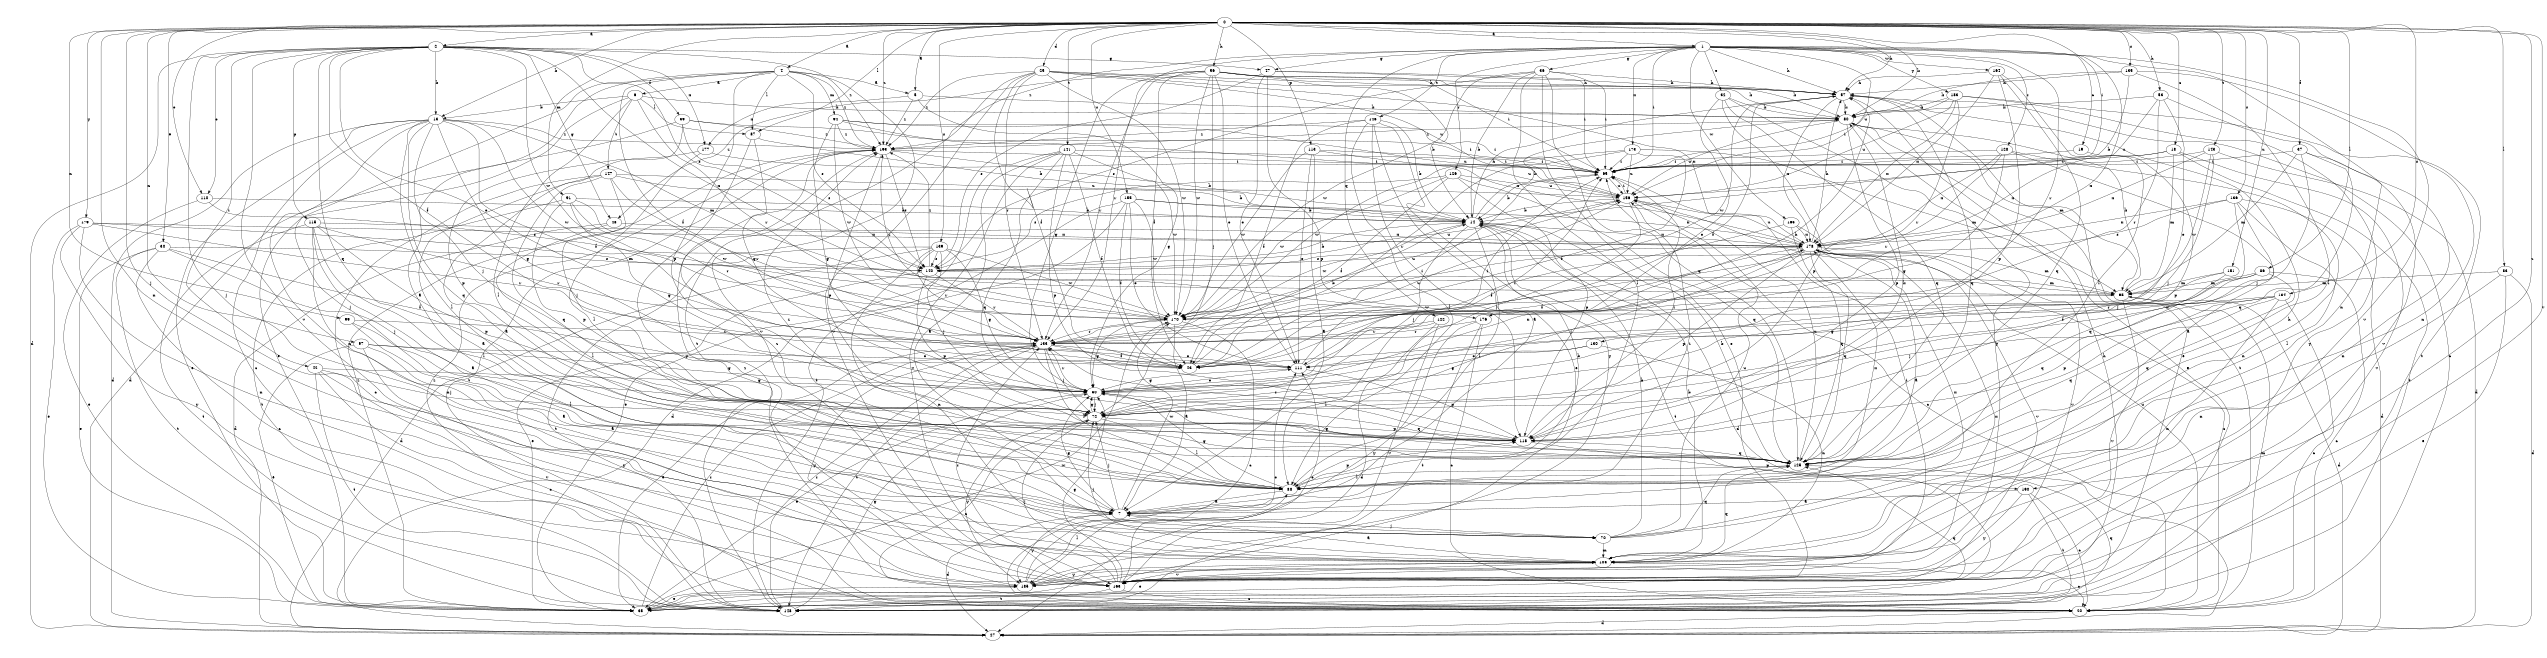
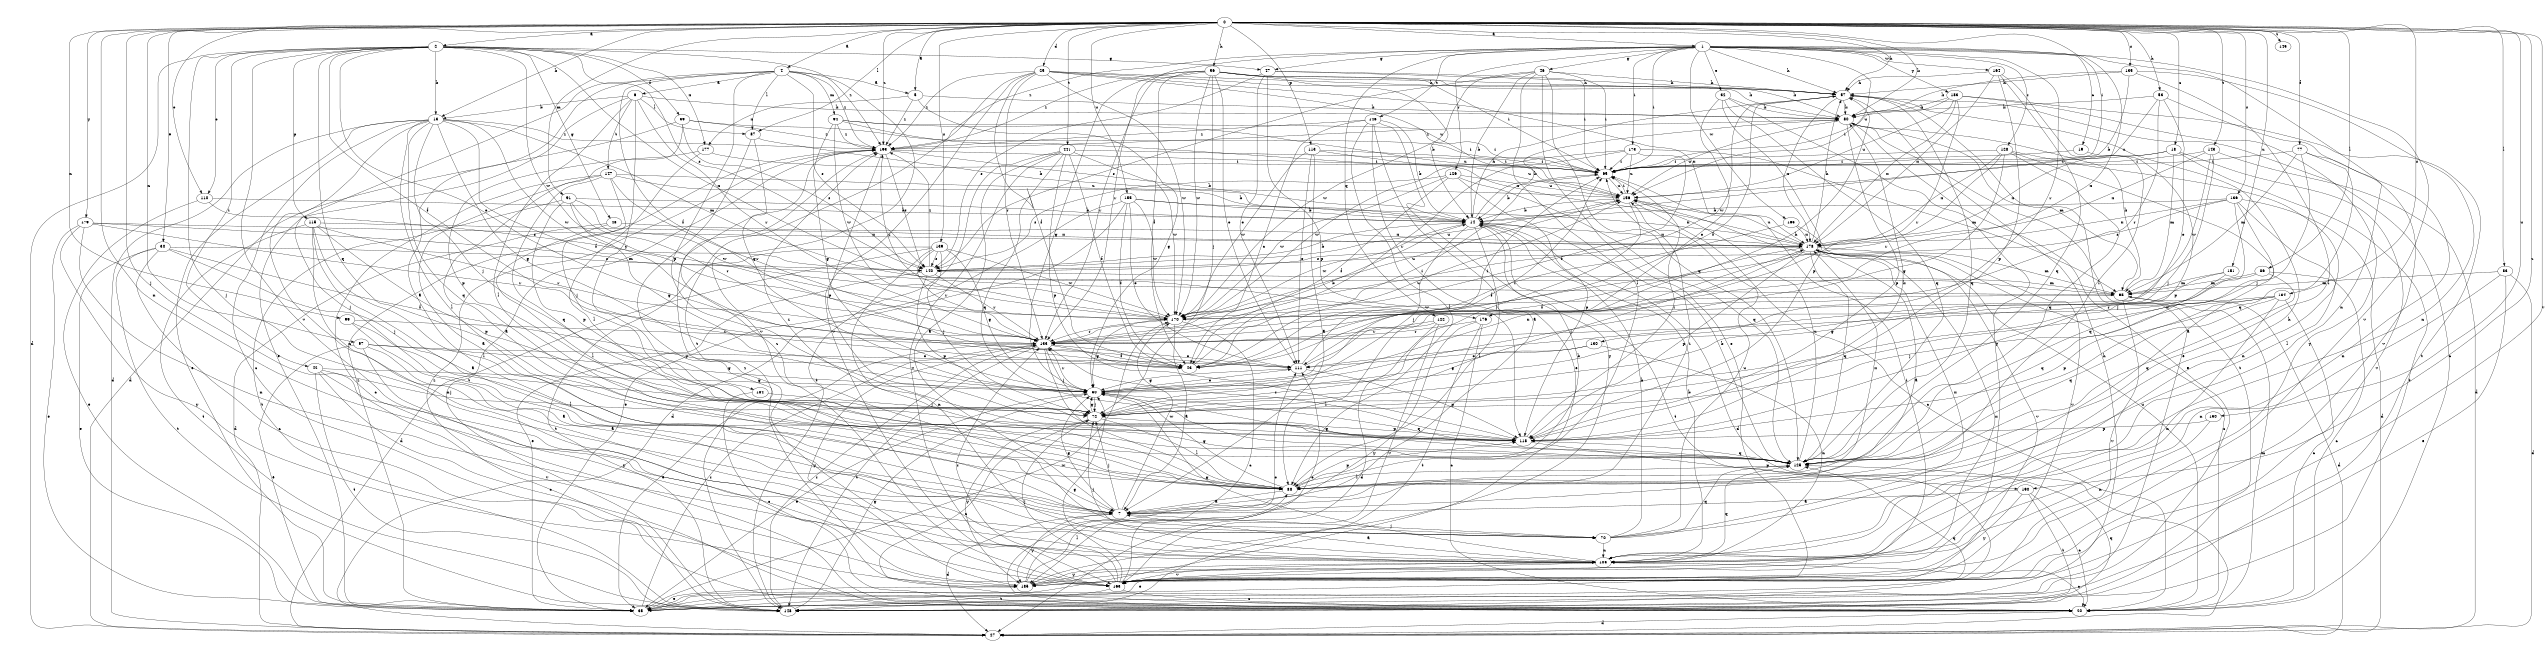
node "145": added
node "36": label "36" -> "46"
edge "1" -> "173": label "x" -> "i"
edge "56" -> "48": now "56" -> "193"
node "141": label "141" -> "441"
node "37": label "37" -> "77"
edge "136" -> "14": added, label "b"
edge "146" -> "43": label "f" -> "c"
edge "86" -> "43": removed, label "f"
edge "165" -> "125": now "128" -> "125"
node "184": added
node "150": added
edge "103" -> "50": added, label "g"
edge "70" -> "103": label "m" -> "n"
